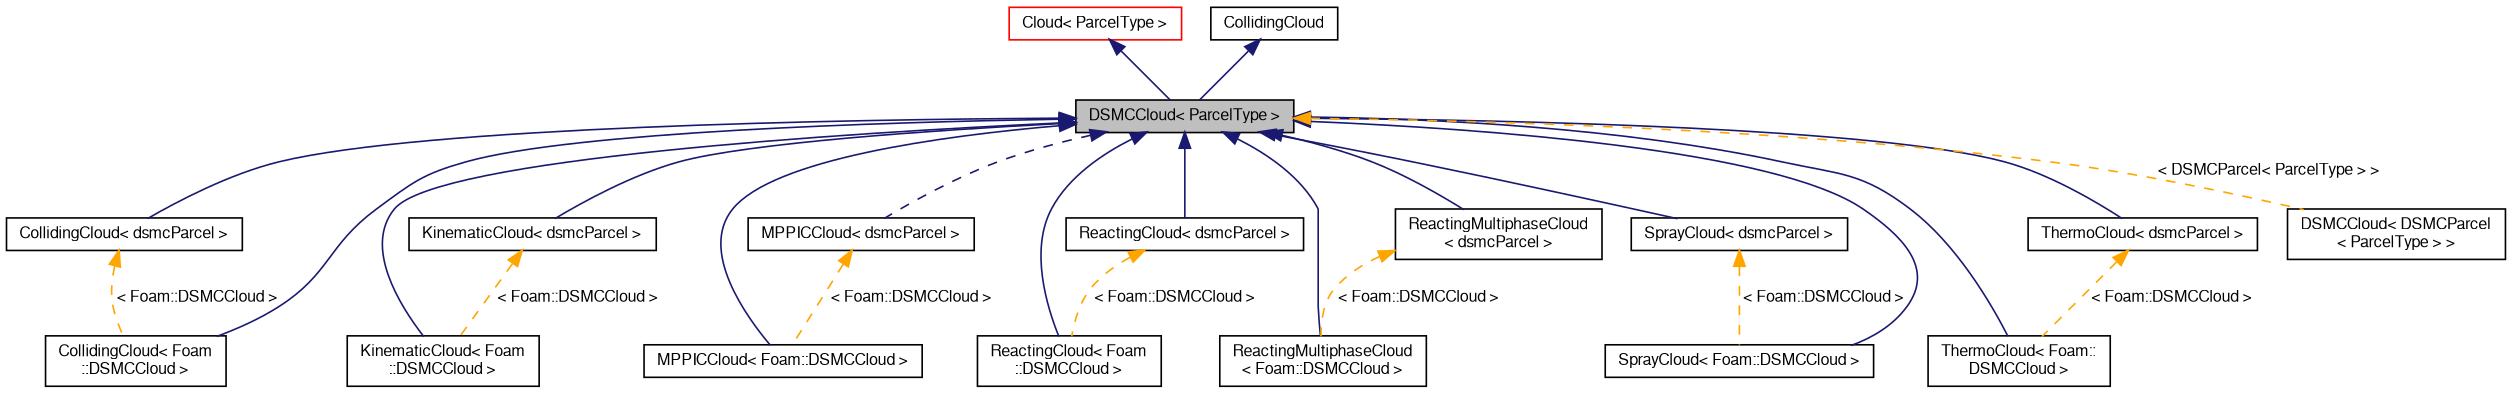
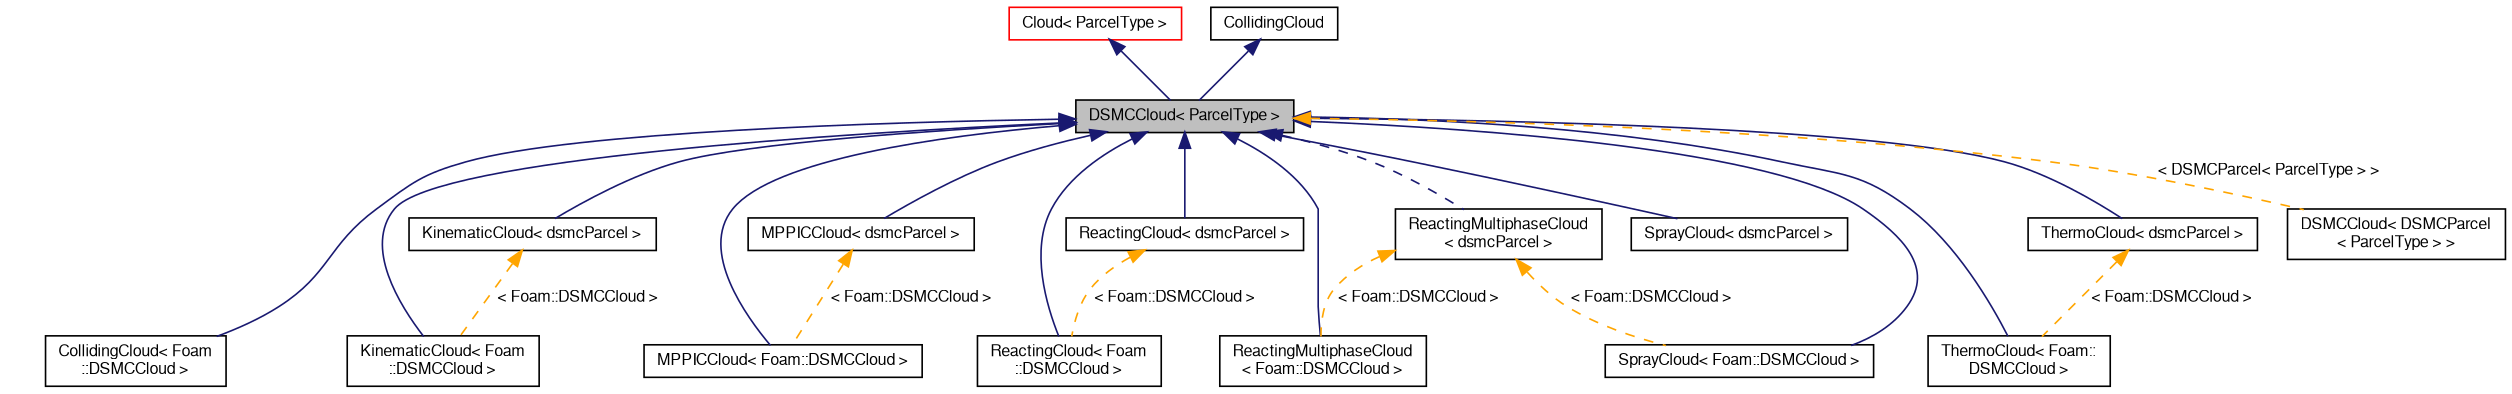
edge "ReactingMultiphaseCloud < dsmcParcel >" -> "DSMCCloud< ParcelType >": style solid -> dashed
edge "MPPICCloud< dsmcParcel >" -> "DSMCCloud< ParcelType >": style dashed -> solid
node "CollidingCloud< dsmcParcel >": removed
edge "SprayCloud< Foam::DSMCCloud >" -> "SprayCloud< dsmcParcel >": now "SprayCloud< Foam::DSMCCloud >" -> "ReactingMultiphaseCloud < dsmcParcel >"
